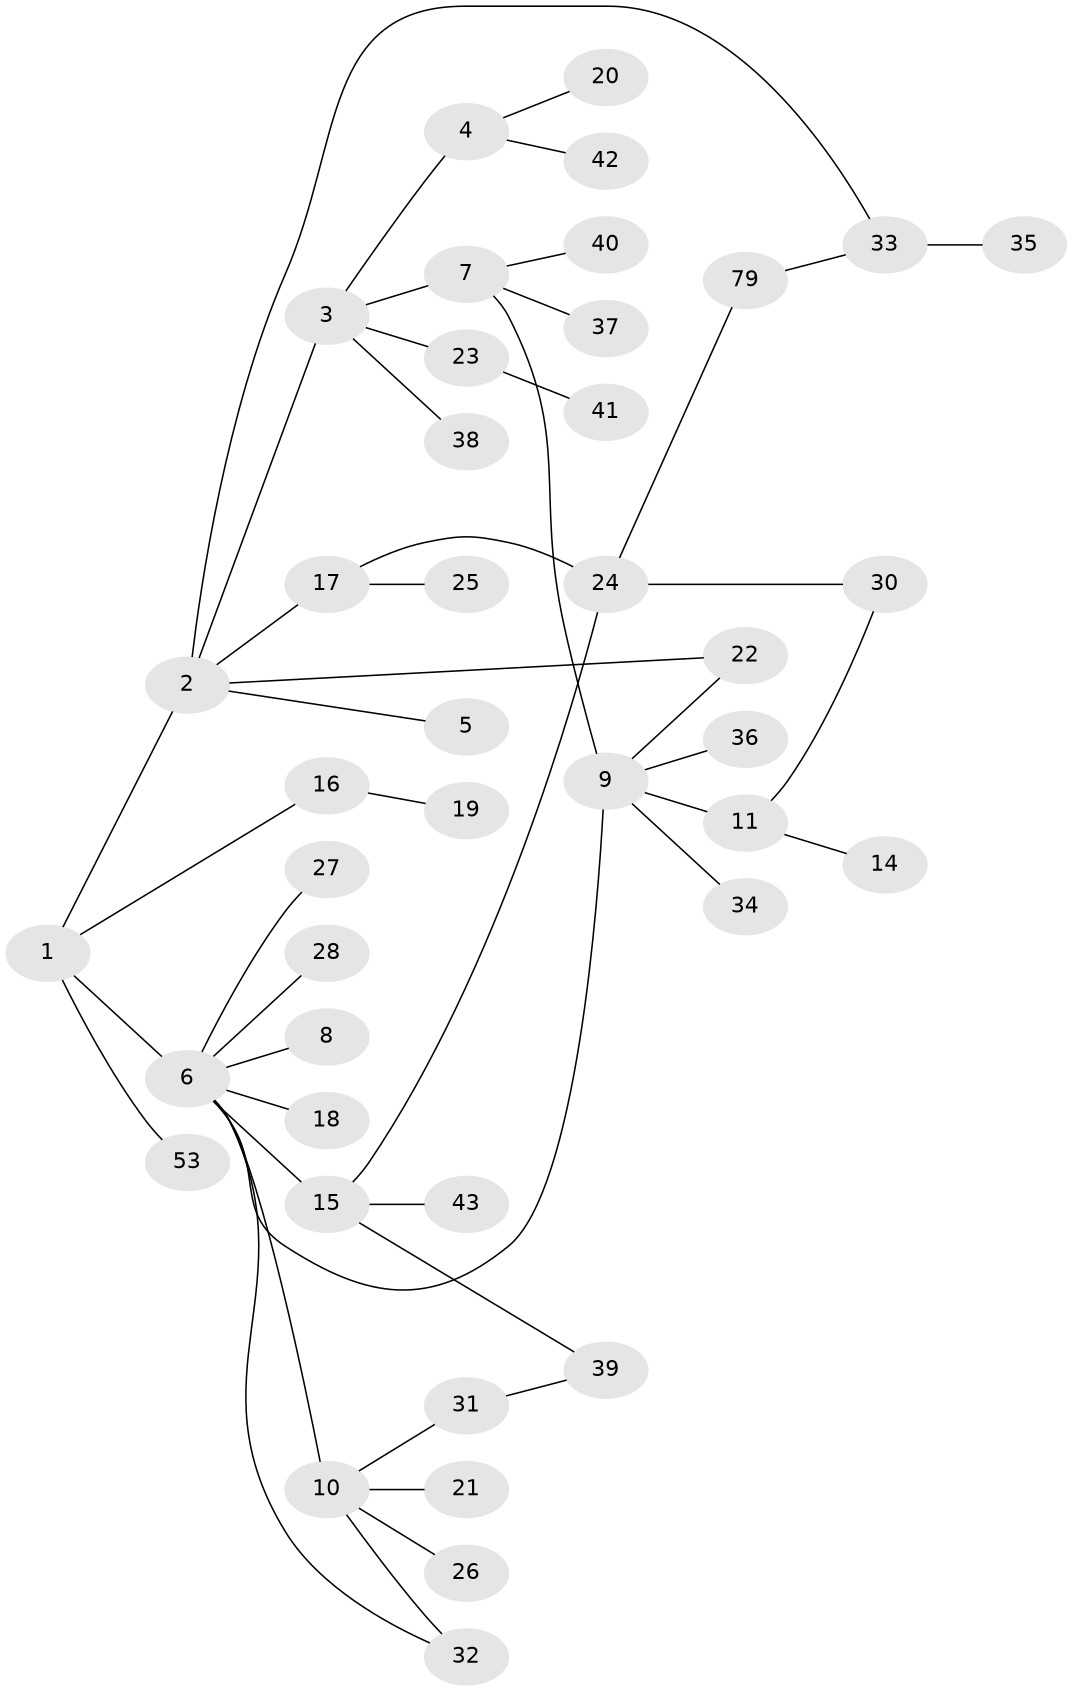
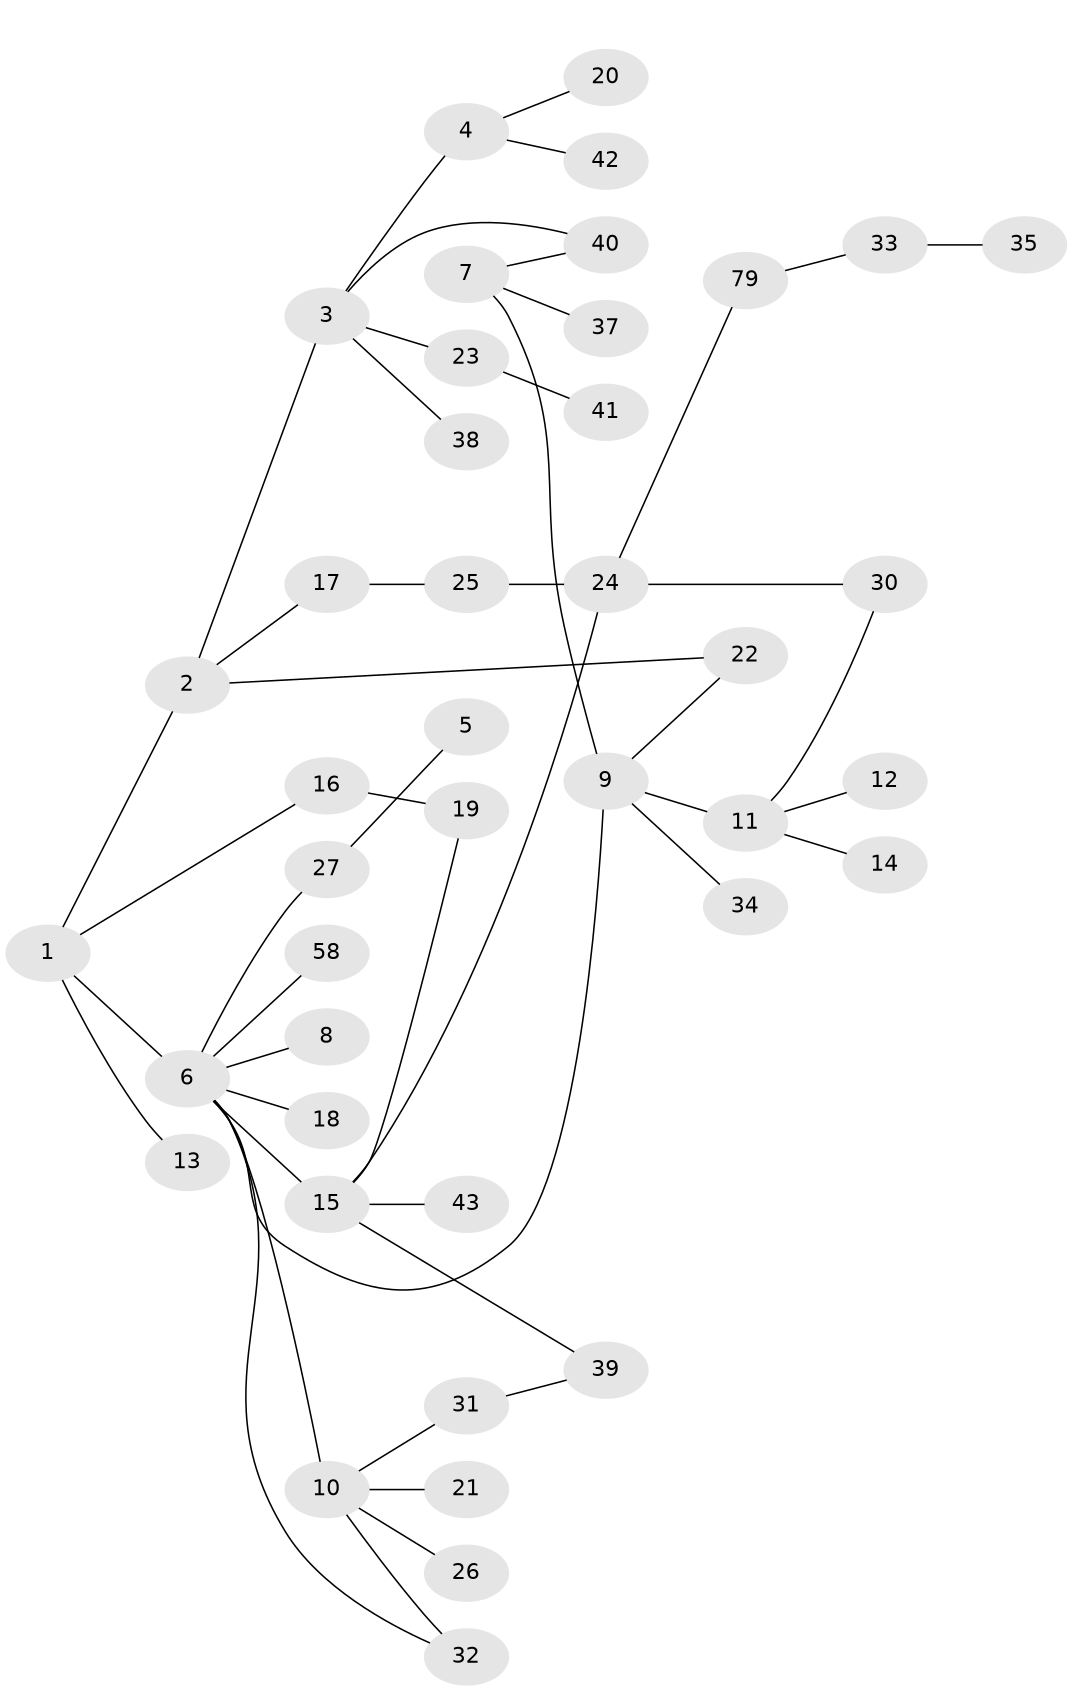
edge "33" -- "2": removed
edge "7" -- "3": now "40" -- "3"
edge "17" -- "24": now "25" -- "24"
edge "2" -- "5": now "27" -- "5"
node "36": removed
node "12": added
node "28": label "28" -> "58"
edge "19" -- "15": added
node "53": label "53" -> "13"
